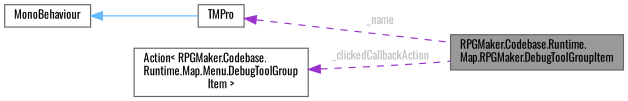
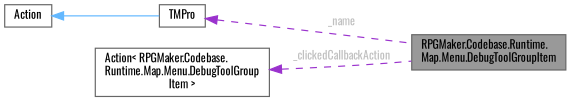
node "MonoBehaviour": label "MonoBehaviour" -> "Action"
node "RPGMaker.Codebase.Runtime. Map.RPGMaker.DebugToolGroupItem": label "RPGMaker.Codebase.Runtime. Map.RPGMaker.DebugToolGroupItem" -> "RPGMaker.Codebase.Runtime. Map.Menu.DebugToolGroupItem"
